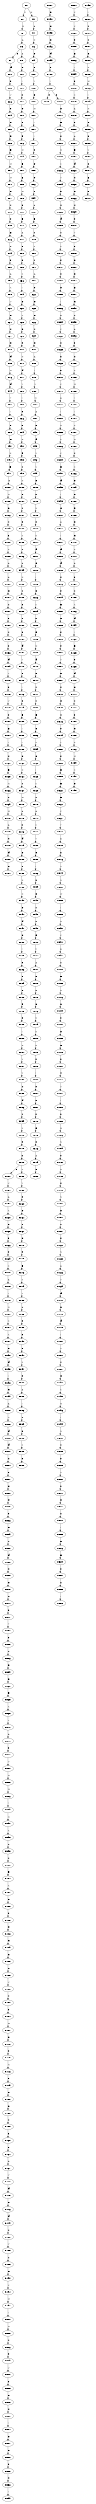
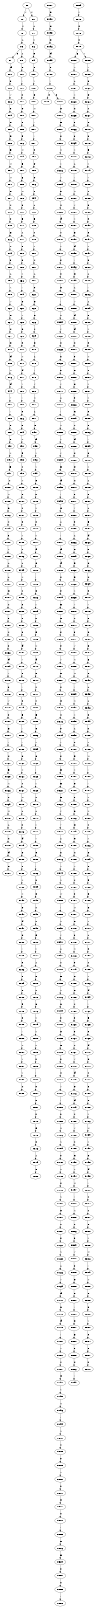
node "S321": added
node "S236": removed
edge "S495" -> "S498": added, label "G"
